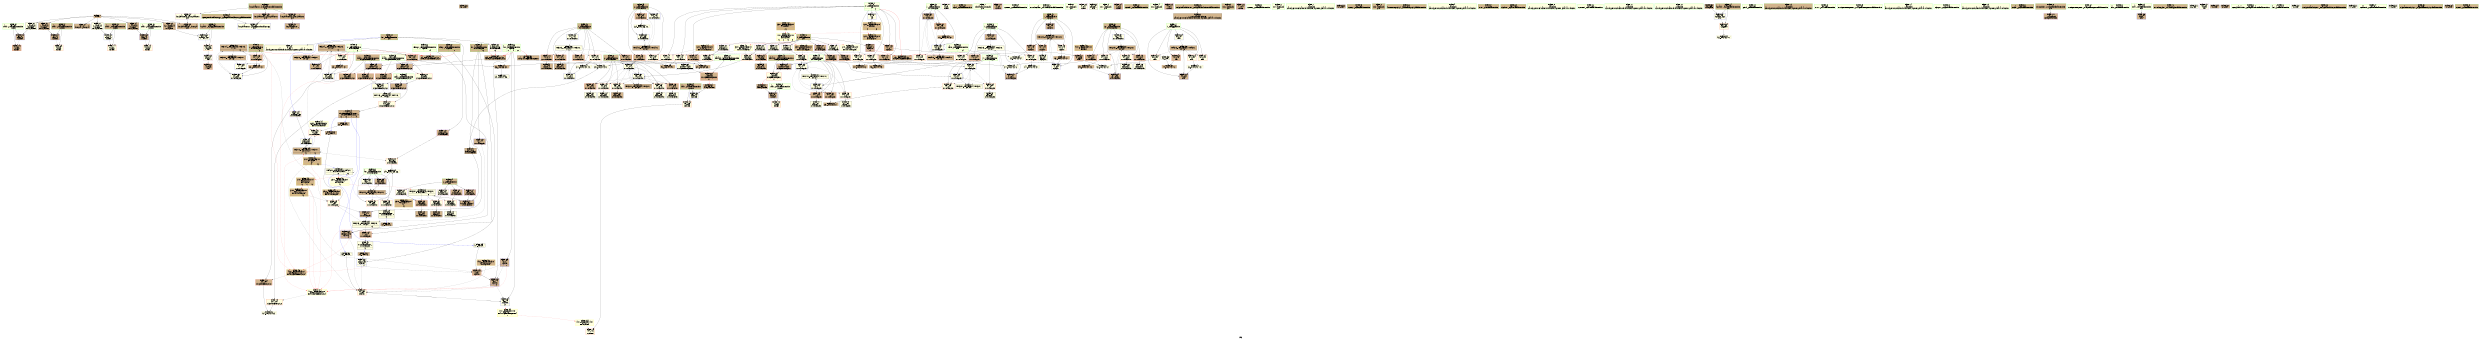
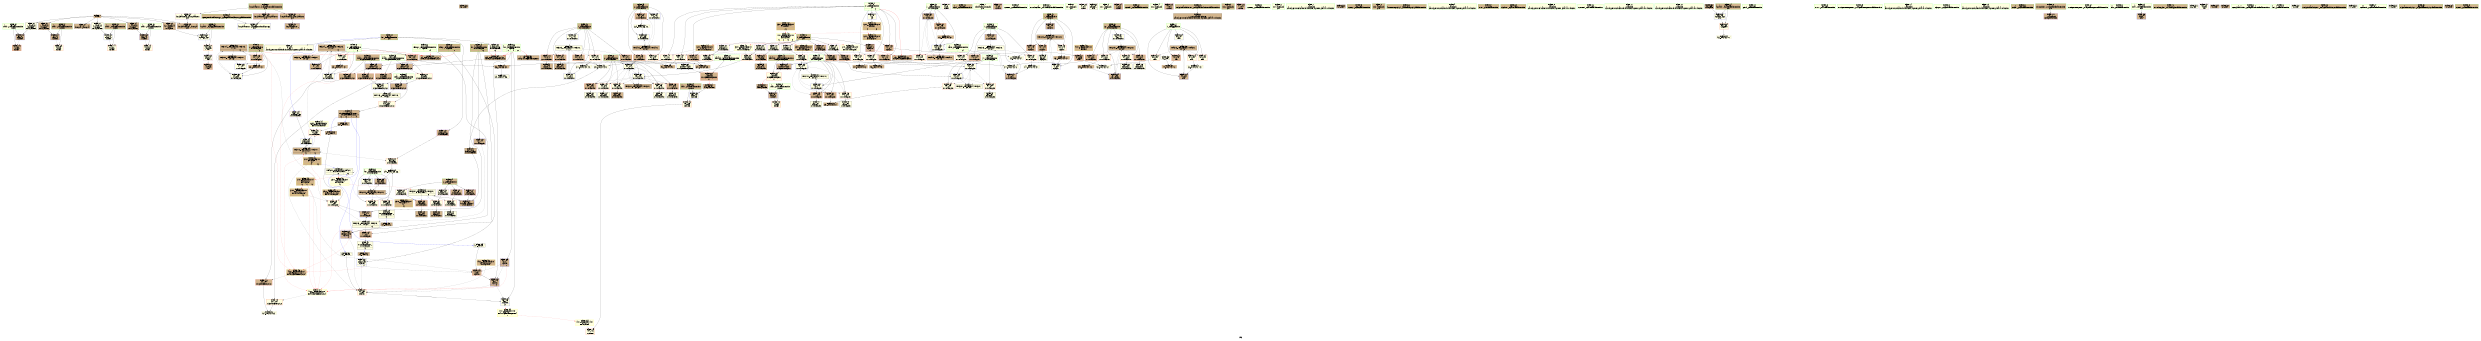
node "NodeID: 13": removed
